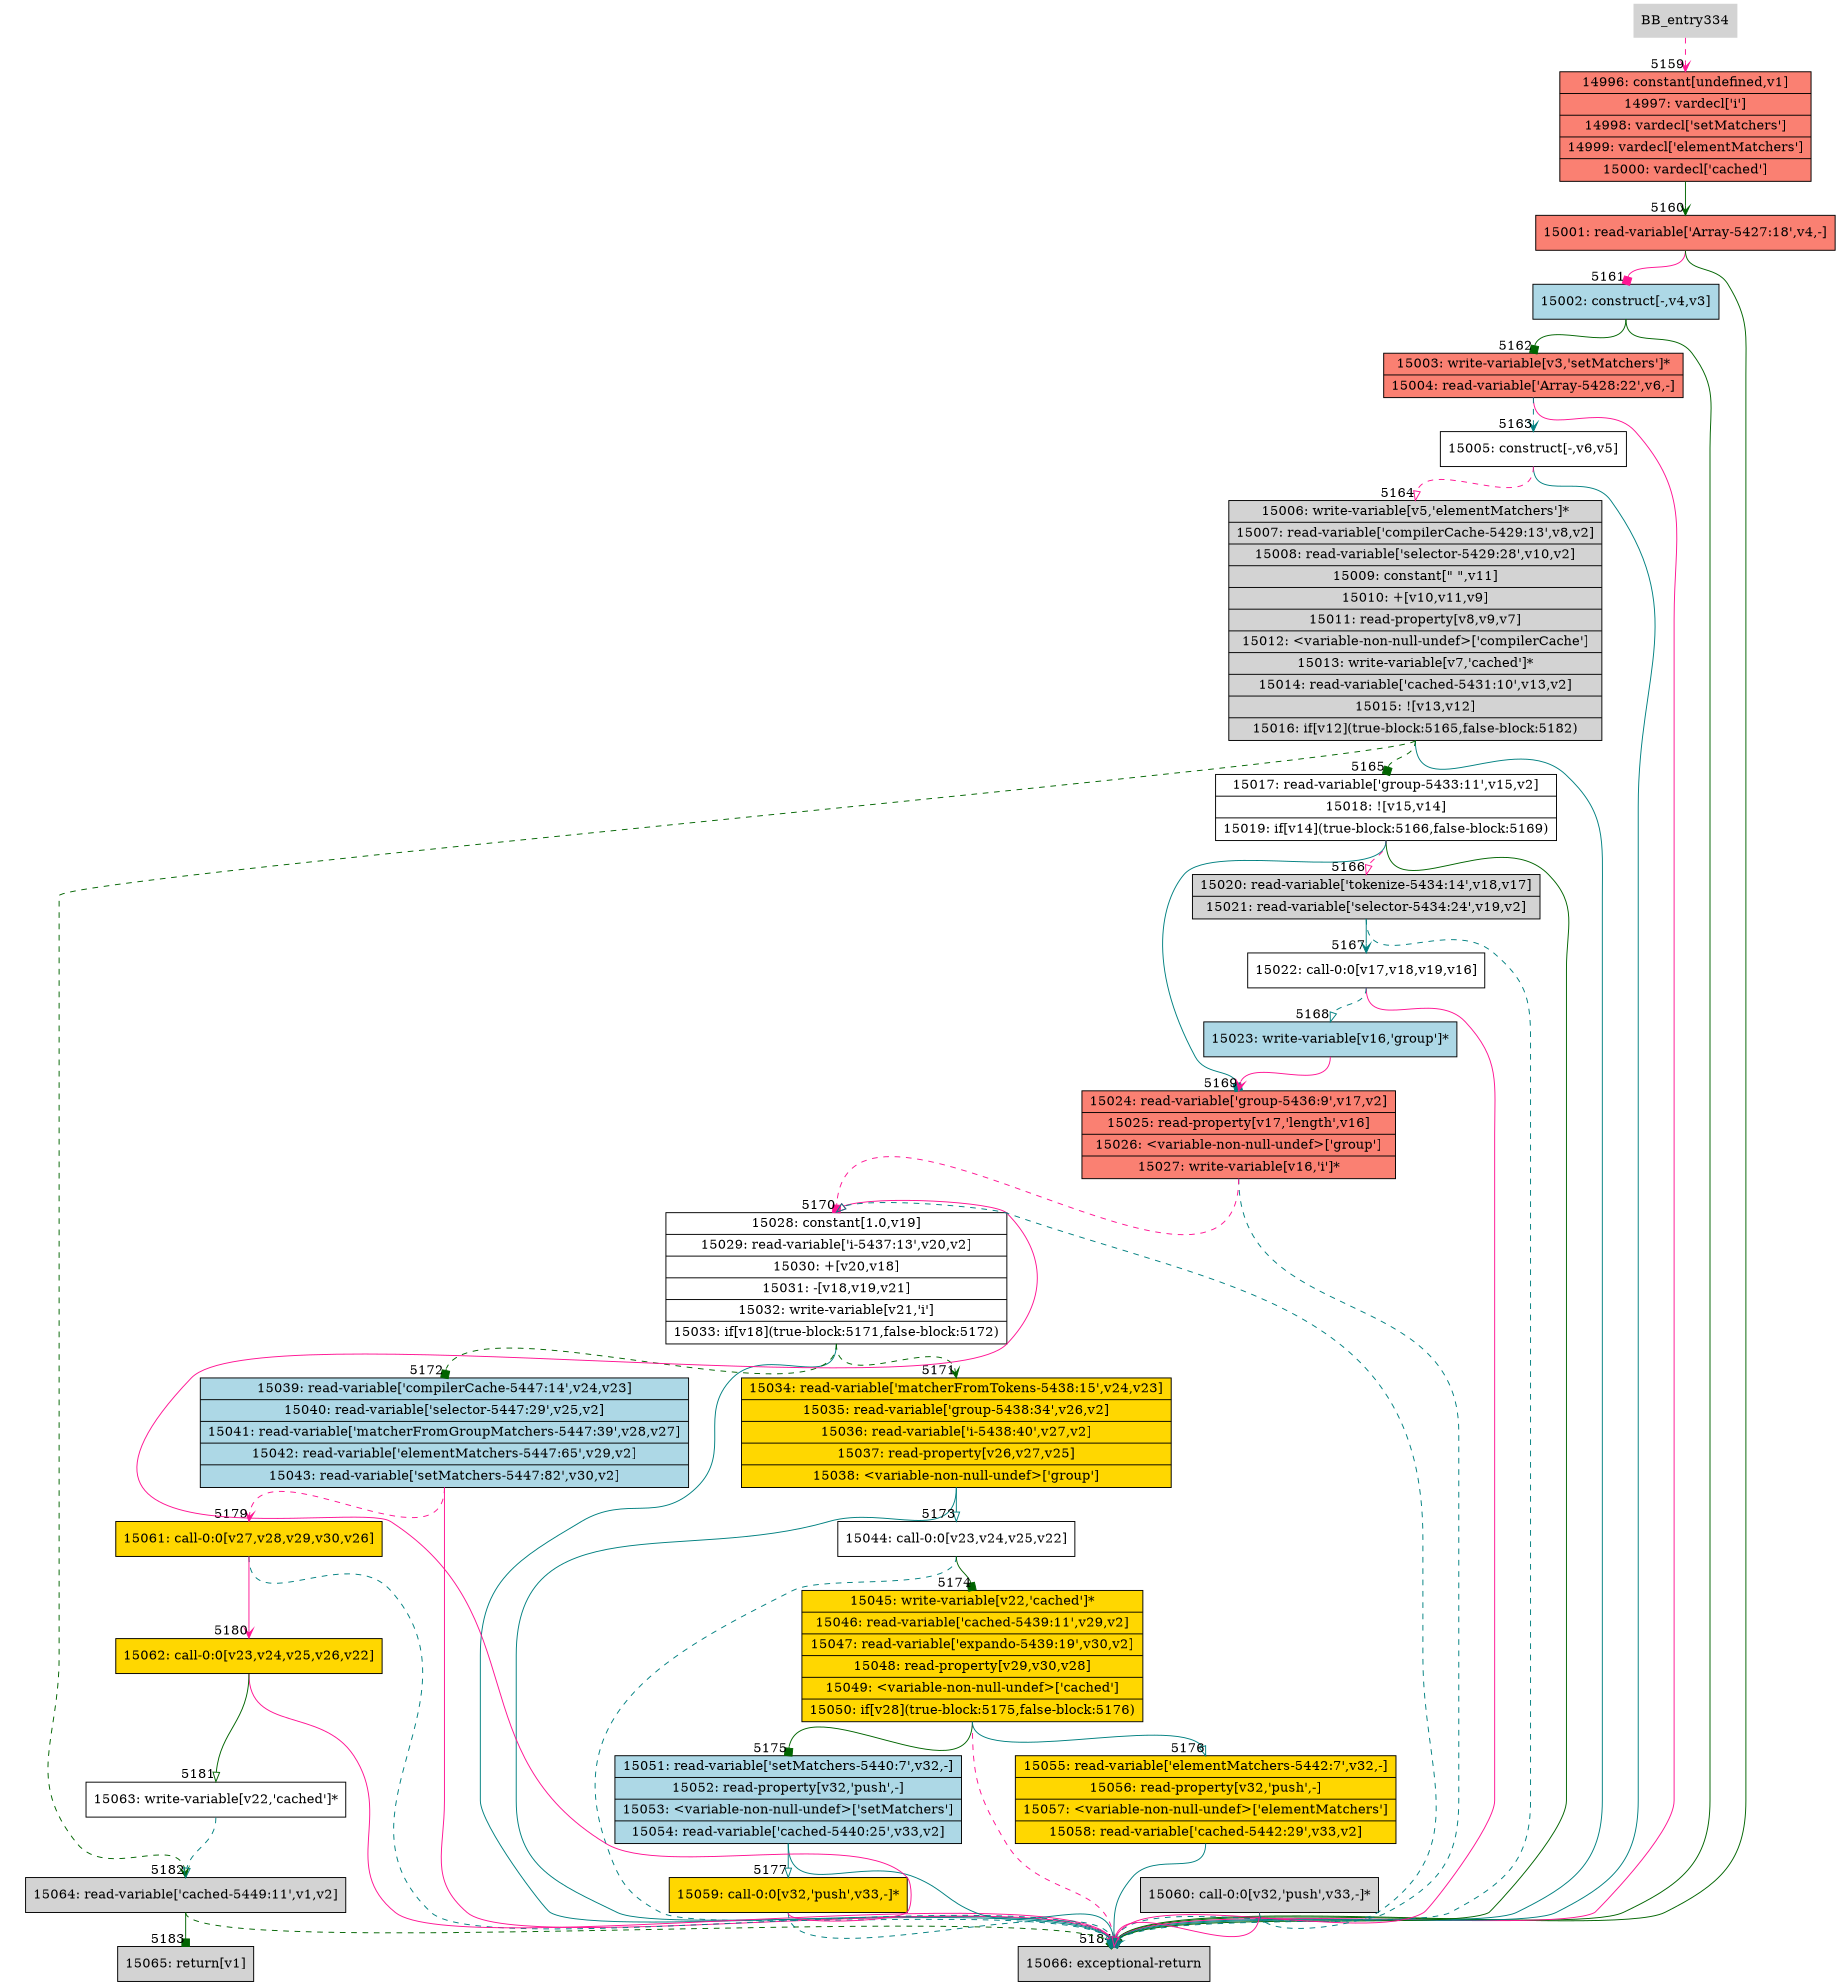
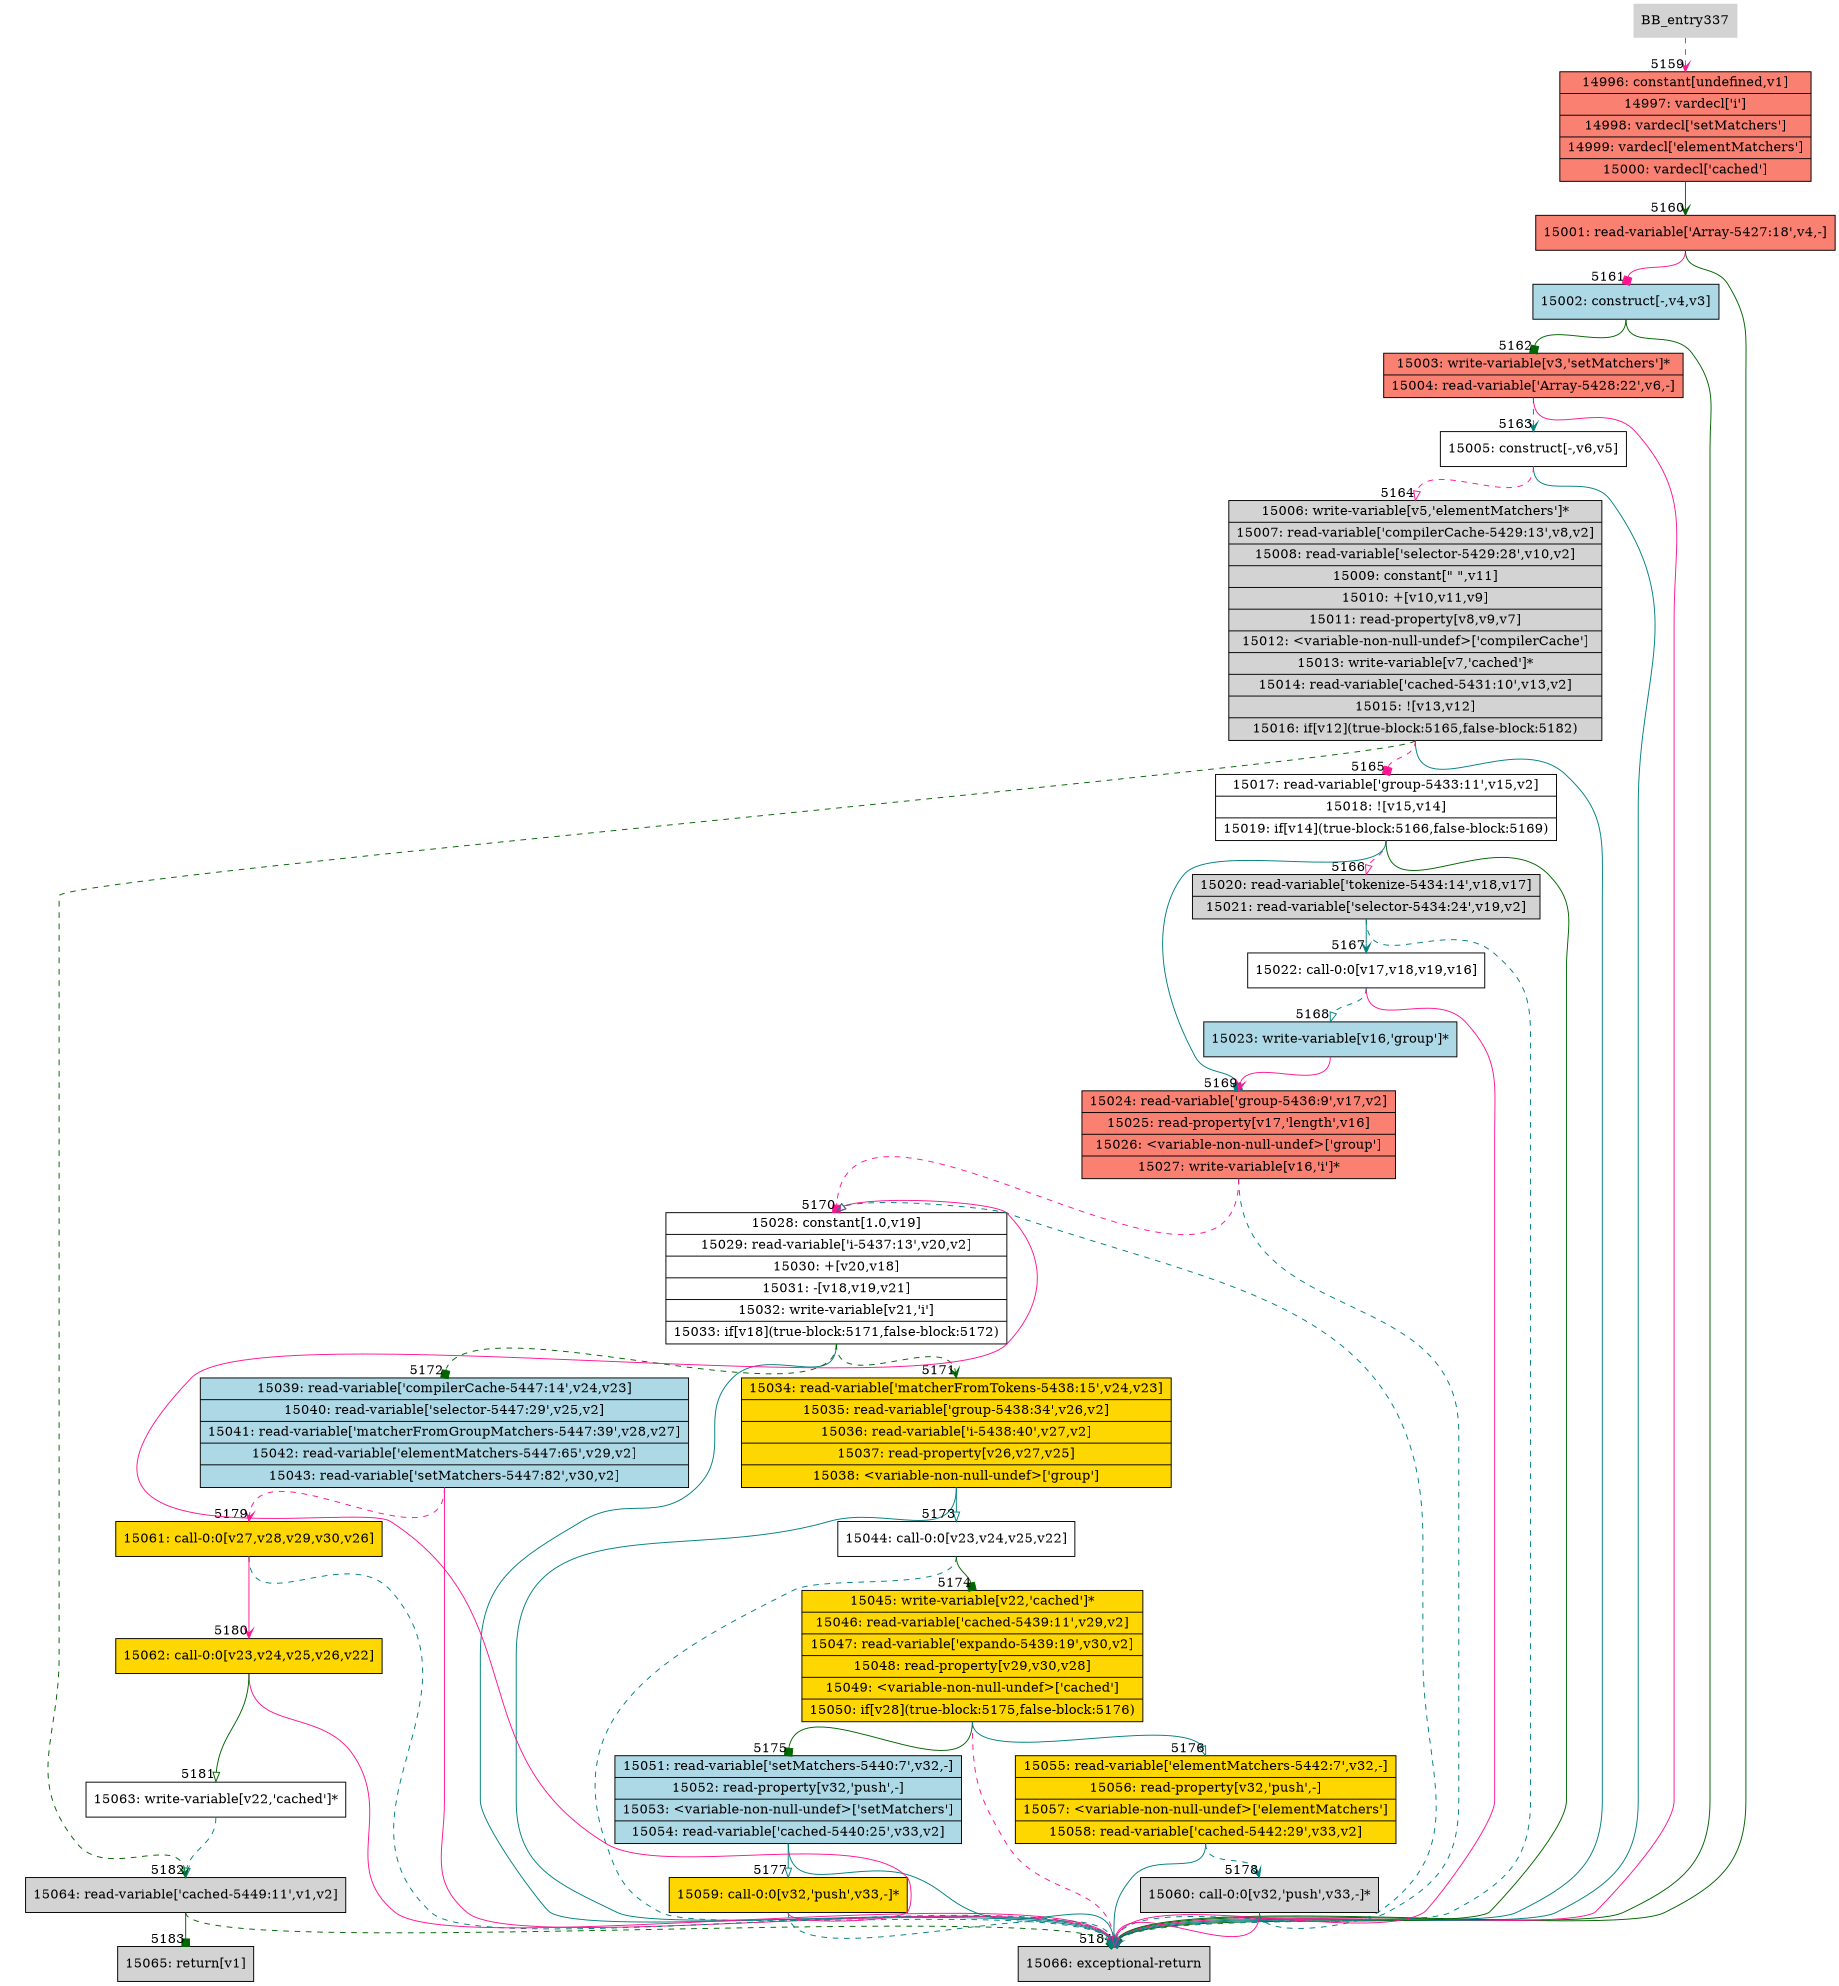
node "BB_entry334": label "BB_entry334" -> "BB_entry337"
edge "15006: write-variable[v5,'elementMatchers']*" -> "15017: read-variable['group-5433:11',v15,v2]": color darkgreen -> deeppink
edge "15055: read-variable['elementMatchers-5442:7',v32,-]" -> "15060: call-0:0[v32,'push',v33,-]*": added
